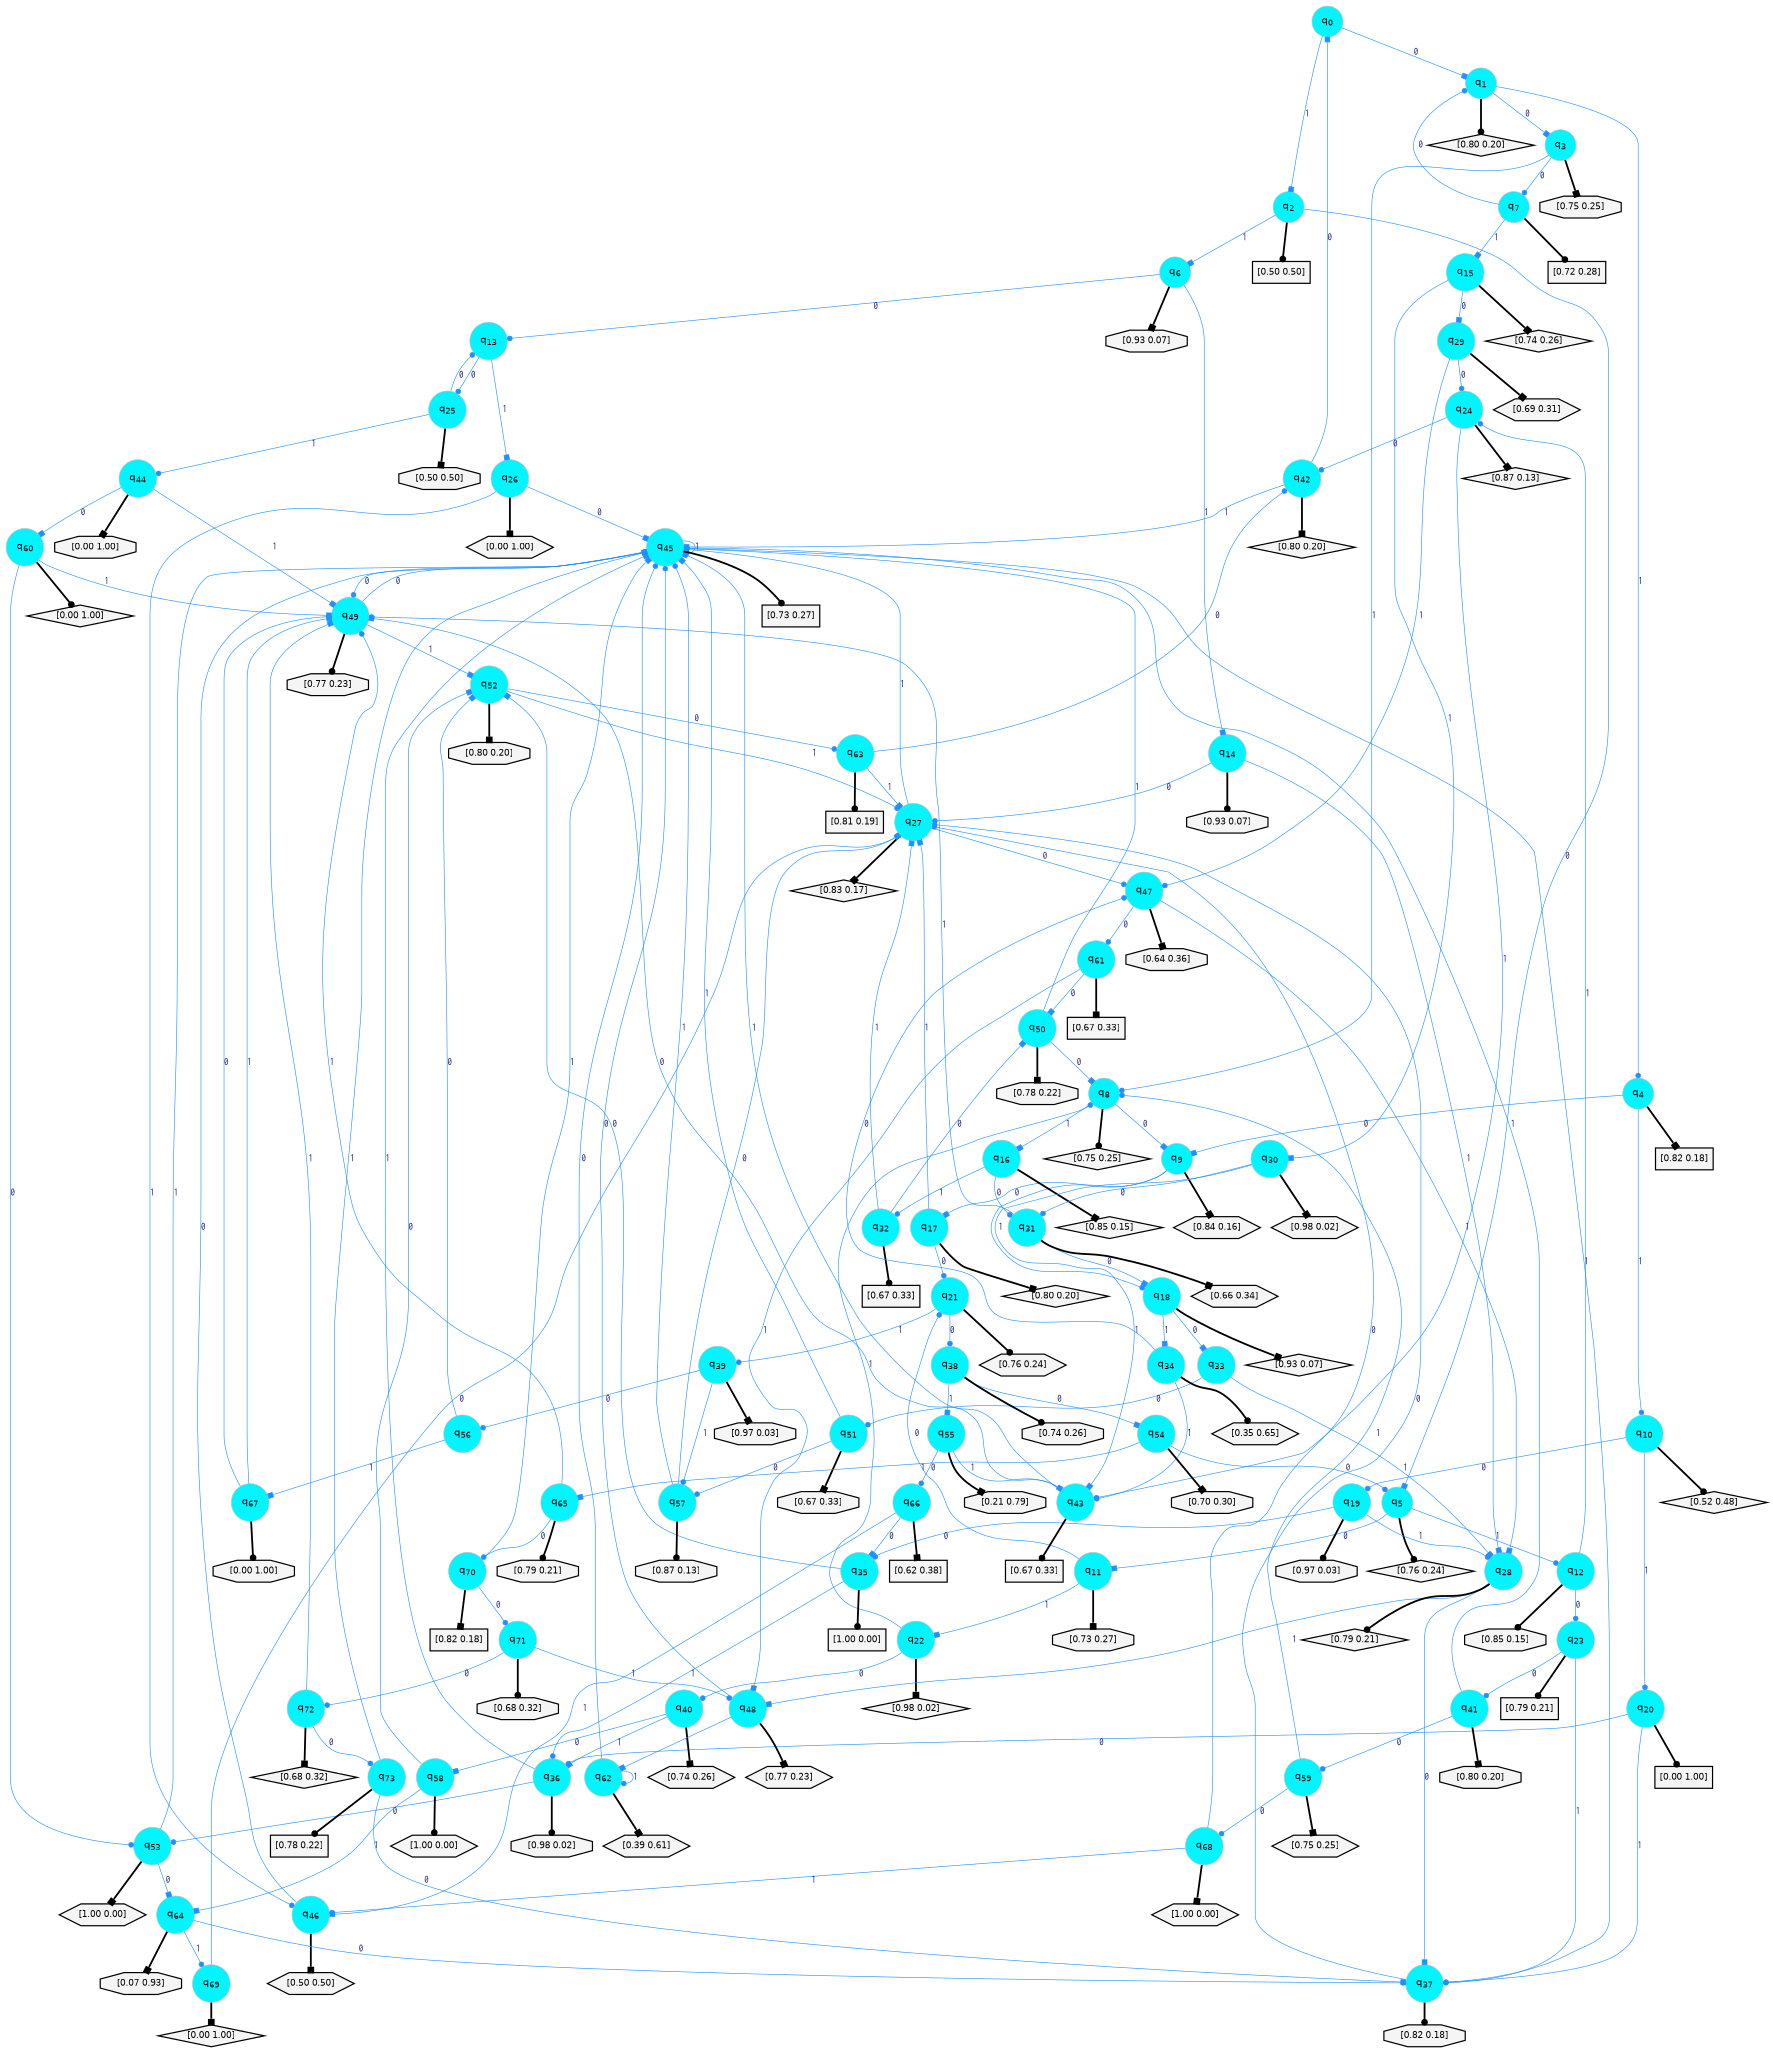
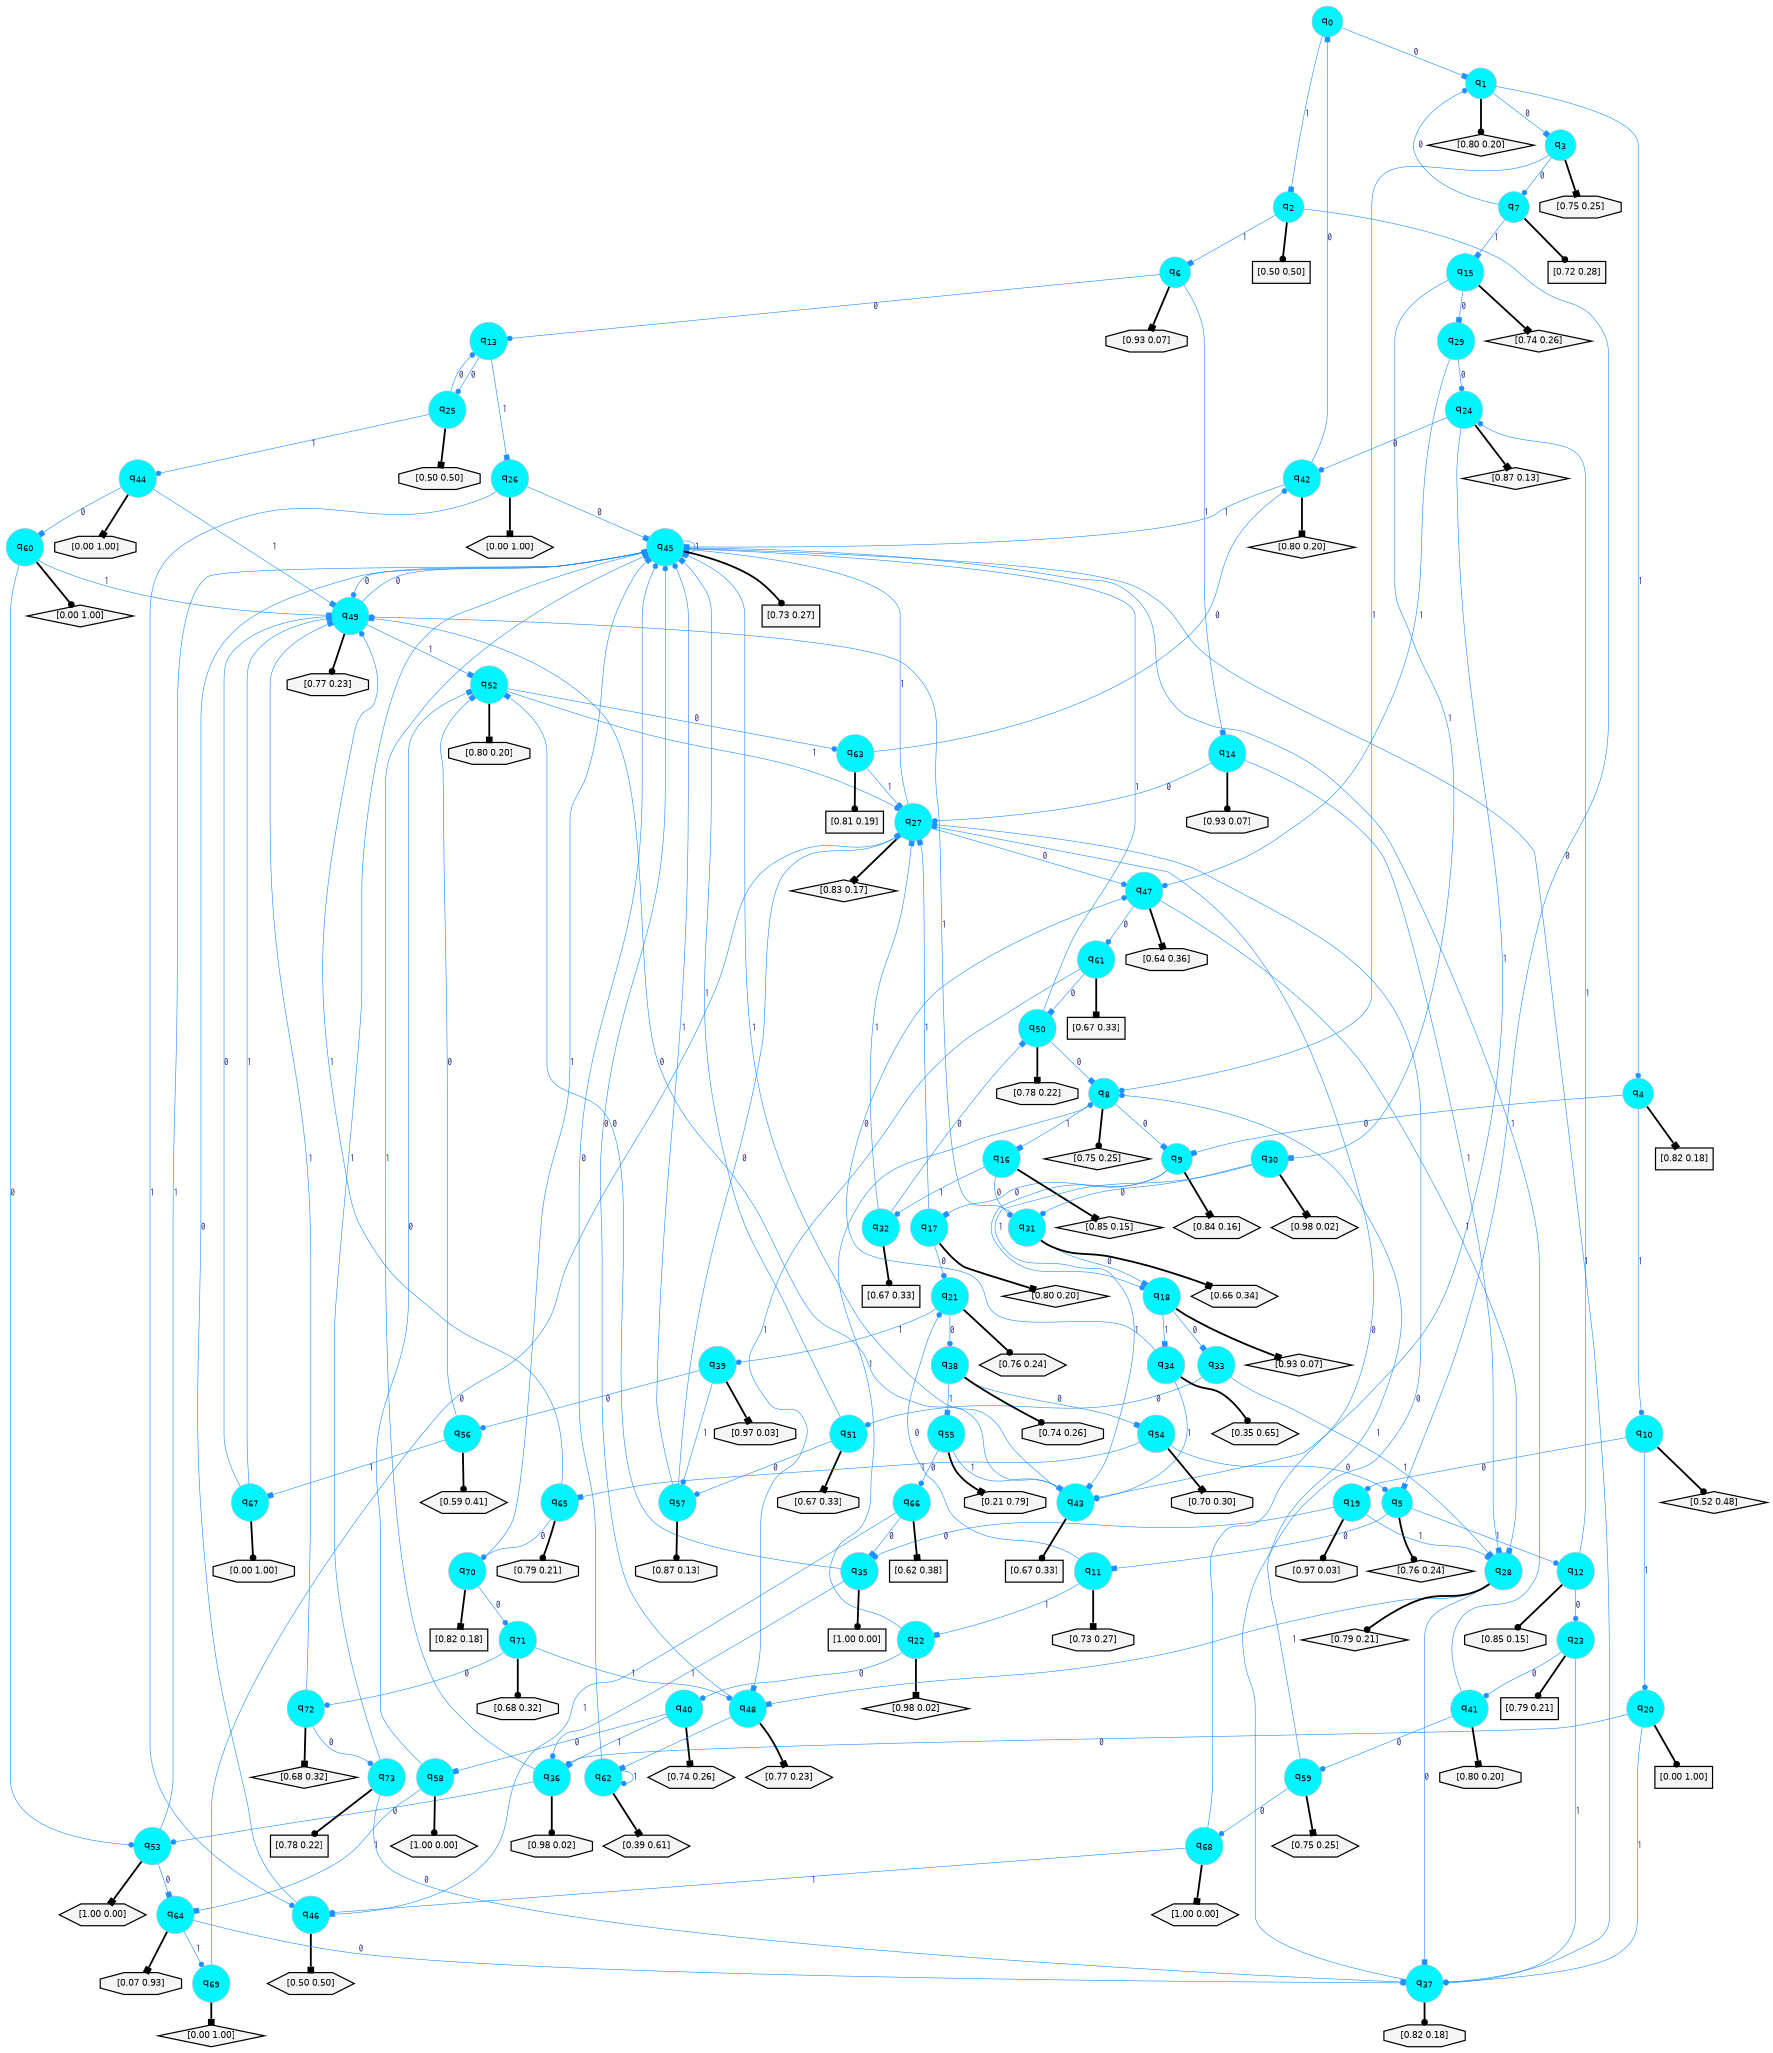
node "[0.69 0.31]": removed
node "[0.59 0.41]": added
